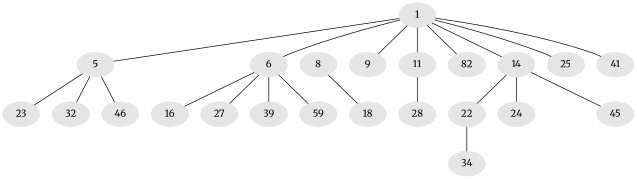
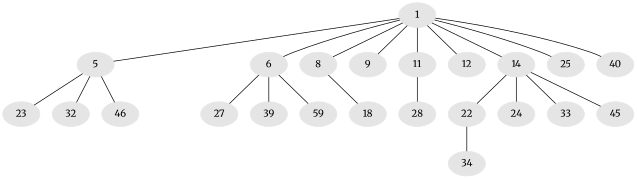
edge "1" -- "8": added
node "82": label "82" -> "12"
node "41": label "41" -> "40"
node "16": removed
node "33": added
